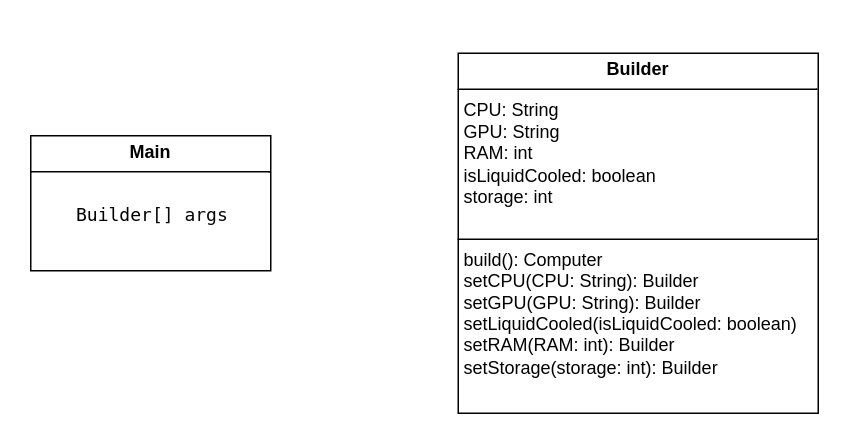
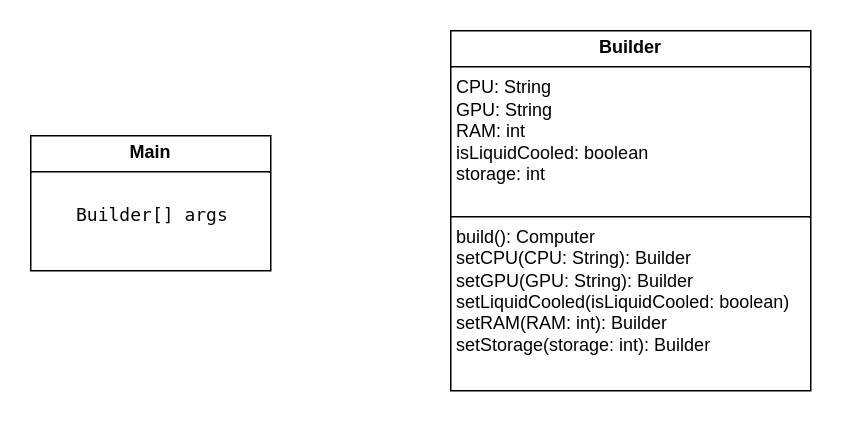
node "Builder CPU: String GPU: String RAM: int isLiquidCooled: boolean storage: int build(): Computer setCPU(CPU: String): Builder setGPU(GPU: String): Builder setLiquidCooled(isLiquidCooled: boolean) setRAM(RAM: int): Builder setStorage(storage: int): Builder": moved (638, 233) -> (631, 211)
